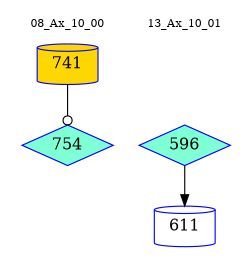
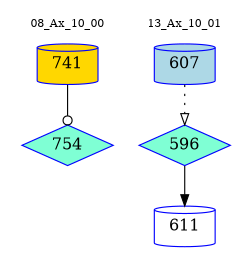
node "607": added
